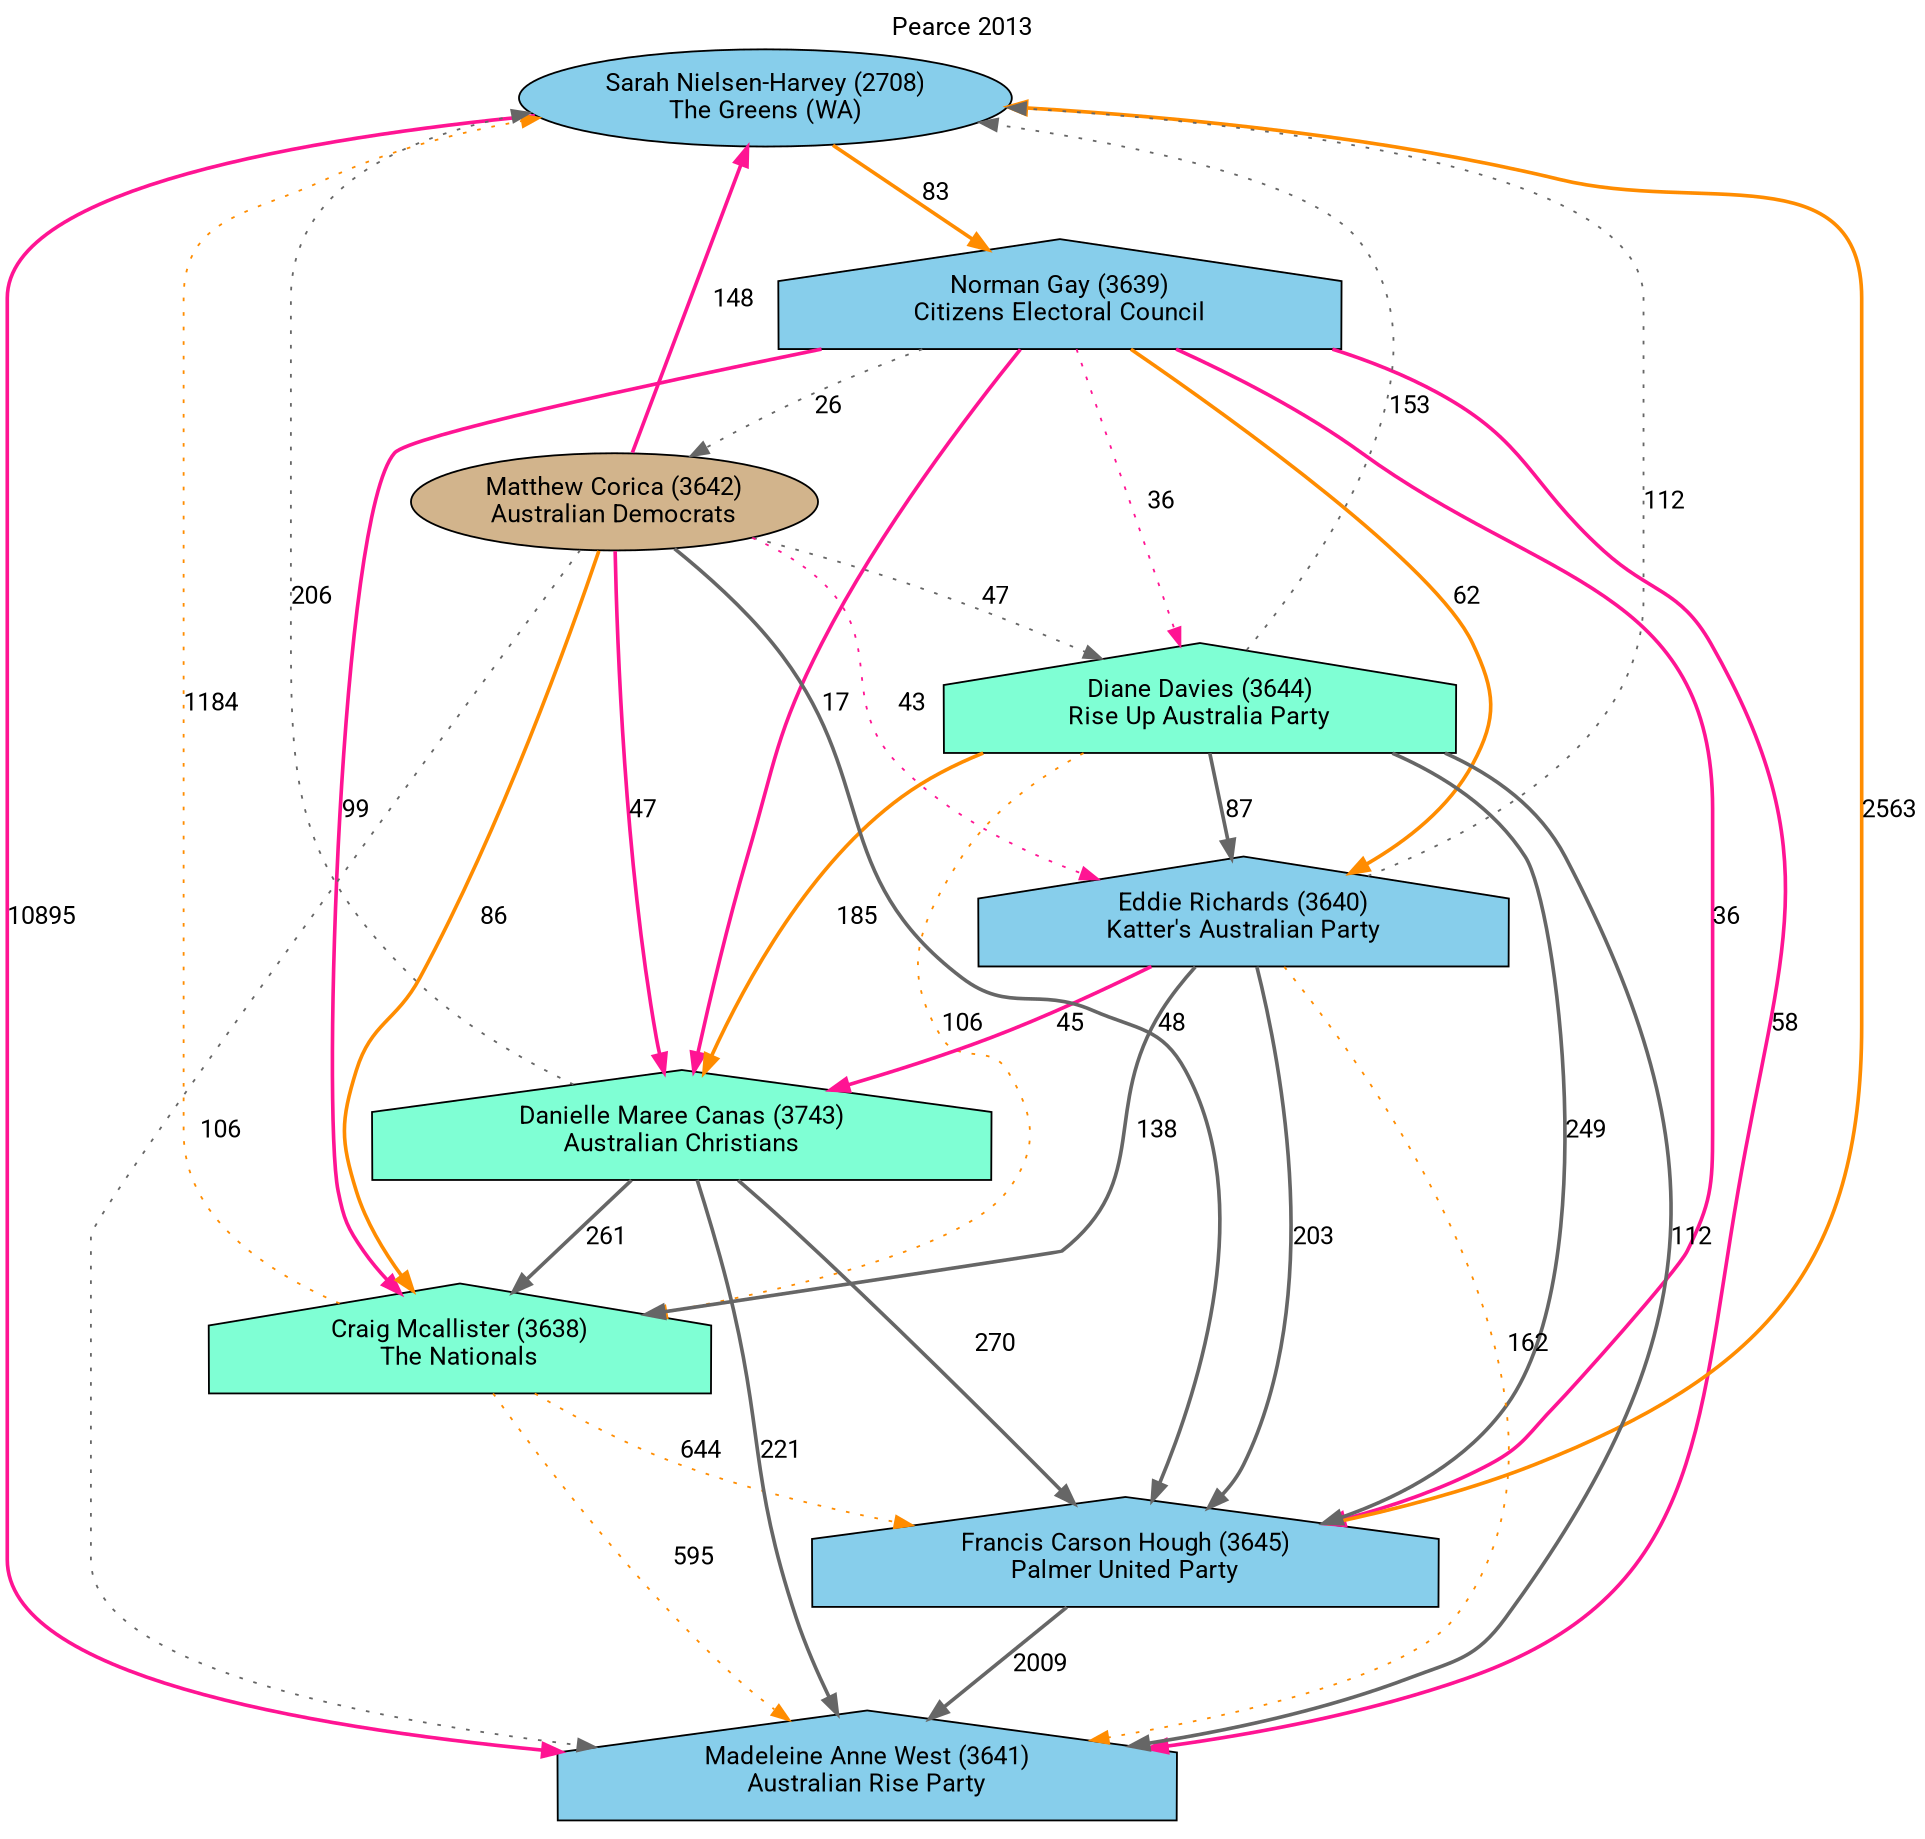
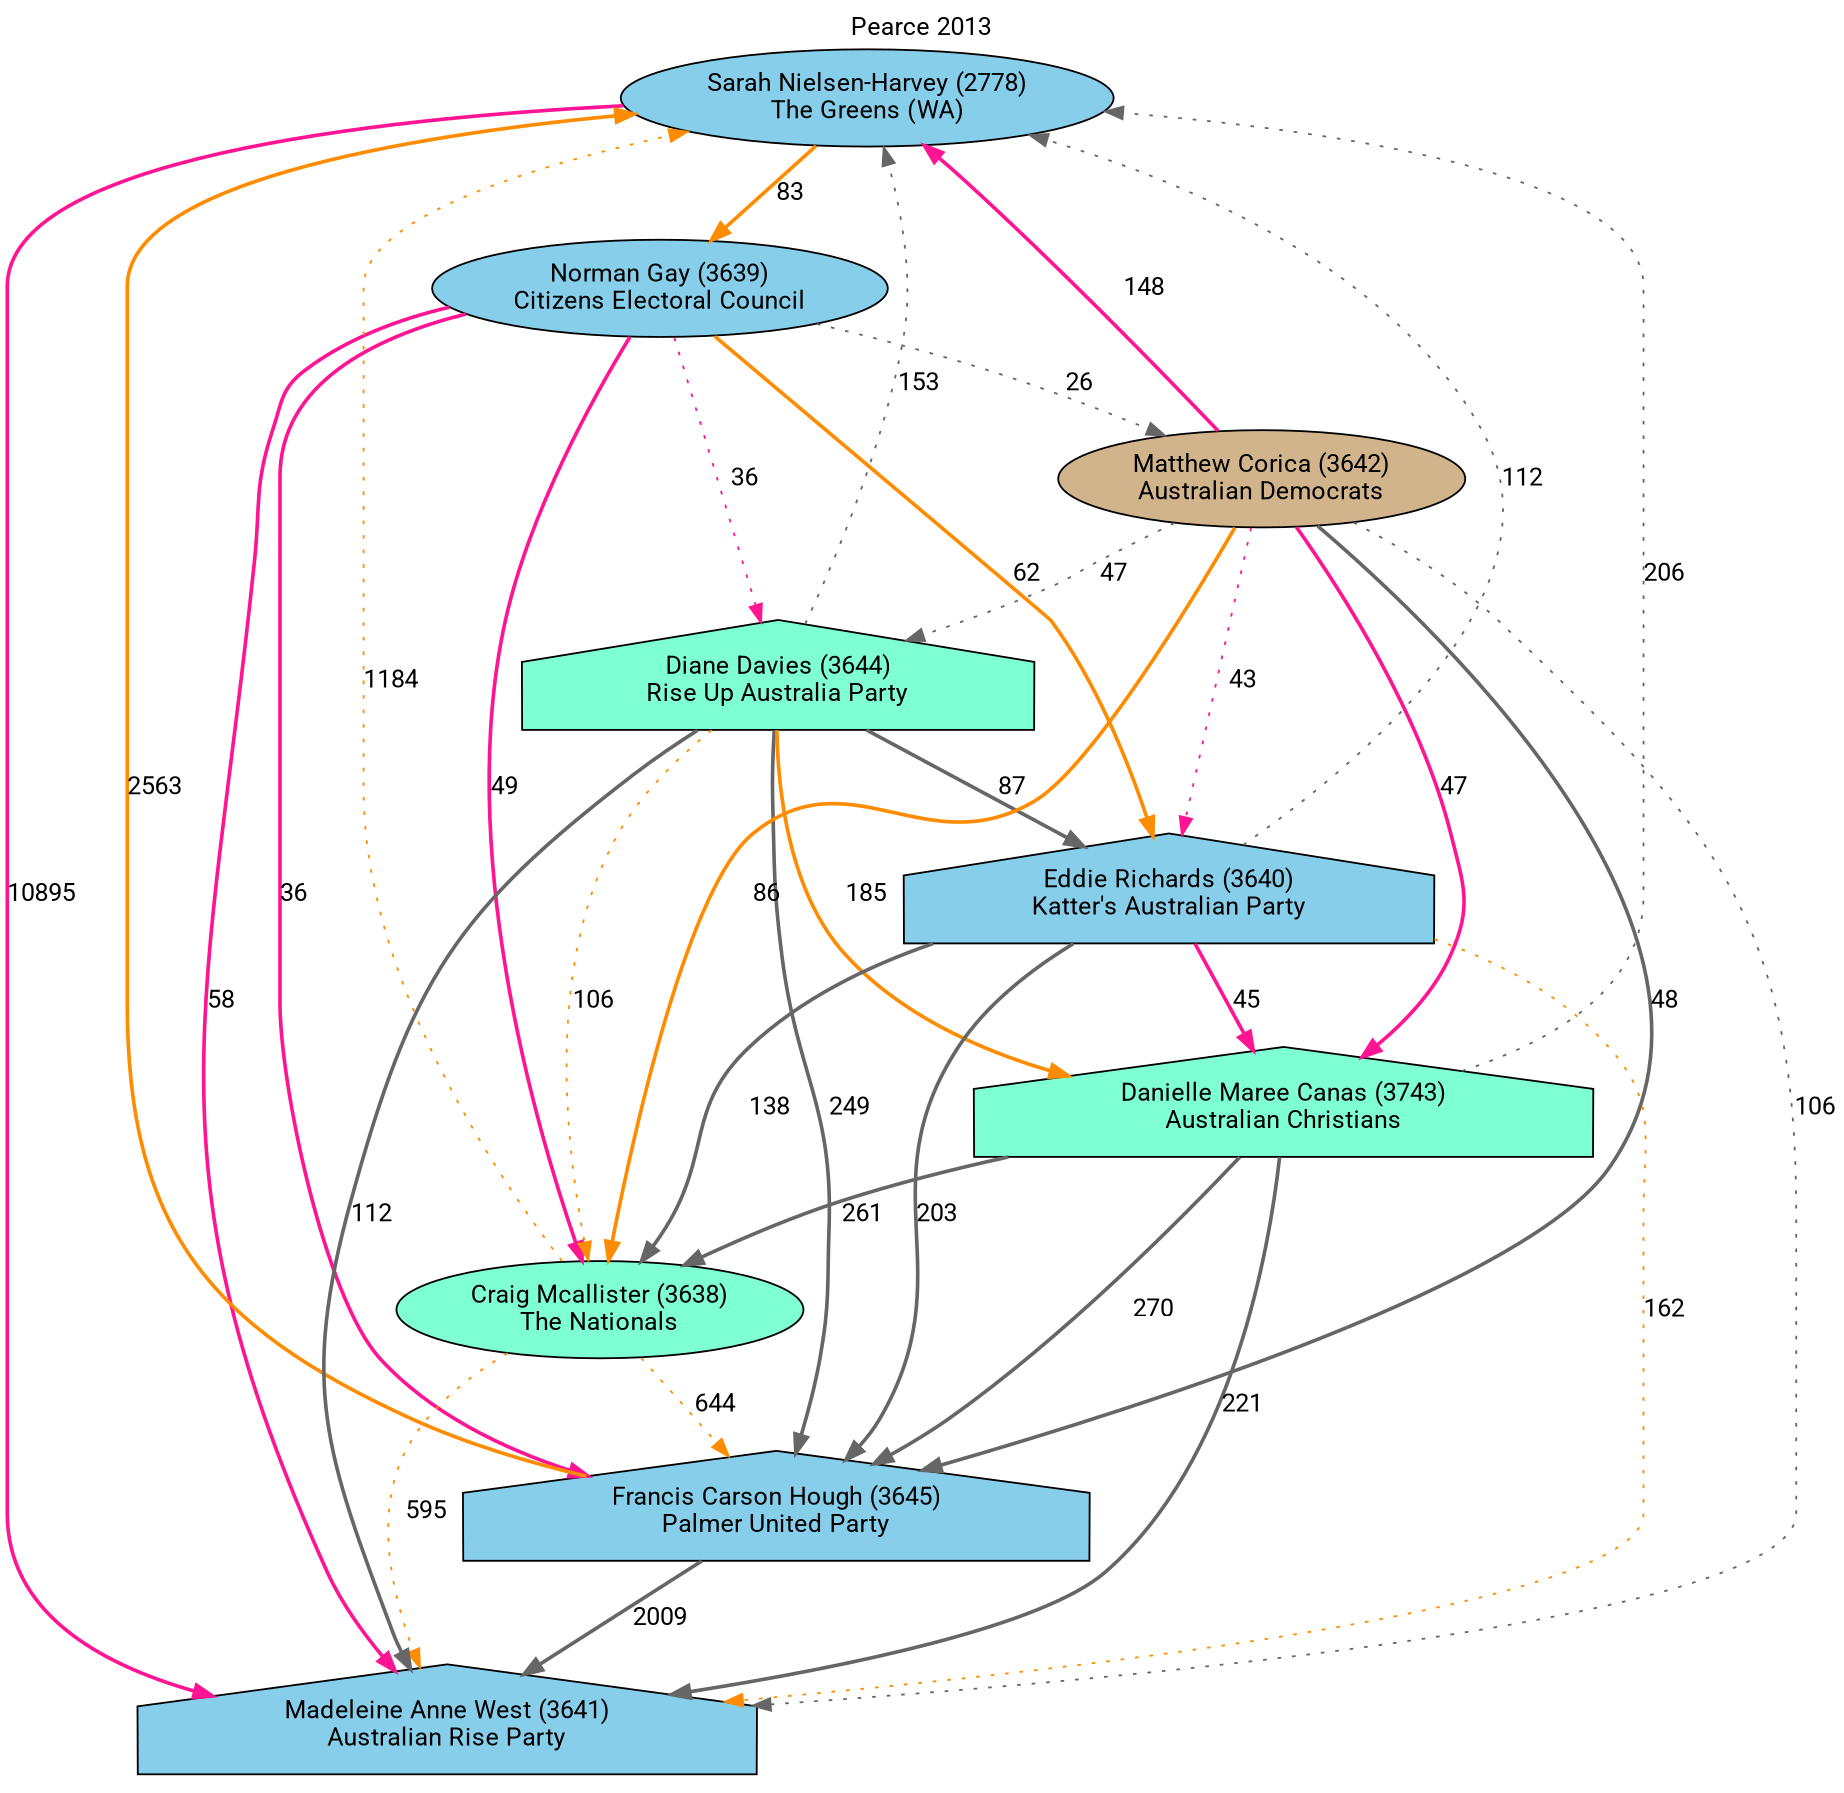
node "Sarah Nielsen-Harvey (2708) The Greens (WA)": label "Sarah Nielsen-Harvey (2708) The Greens (WA)" -> "Sarah Nielsen-Harvey (2778) The Greens (WA)"
node "Norman Gay (3639) Citizens Electoral Council": shape house -> ellipse
edge "Norman Gay (3639) Citizens Electoral Council" -> "Danielle Maree Canas (3743) Australian Christians": removed, label "17"
edge "Norman Gay (3639) Citizens Electoral Council" -> "Craig Mcallister (3638) The Nationals": label "99" -> "49"
node "Craig Mcallister (3638) The Nationals": shape house -> ellipse
